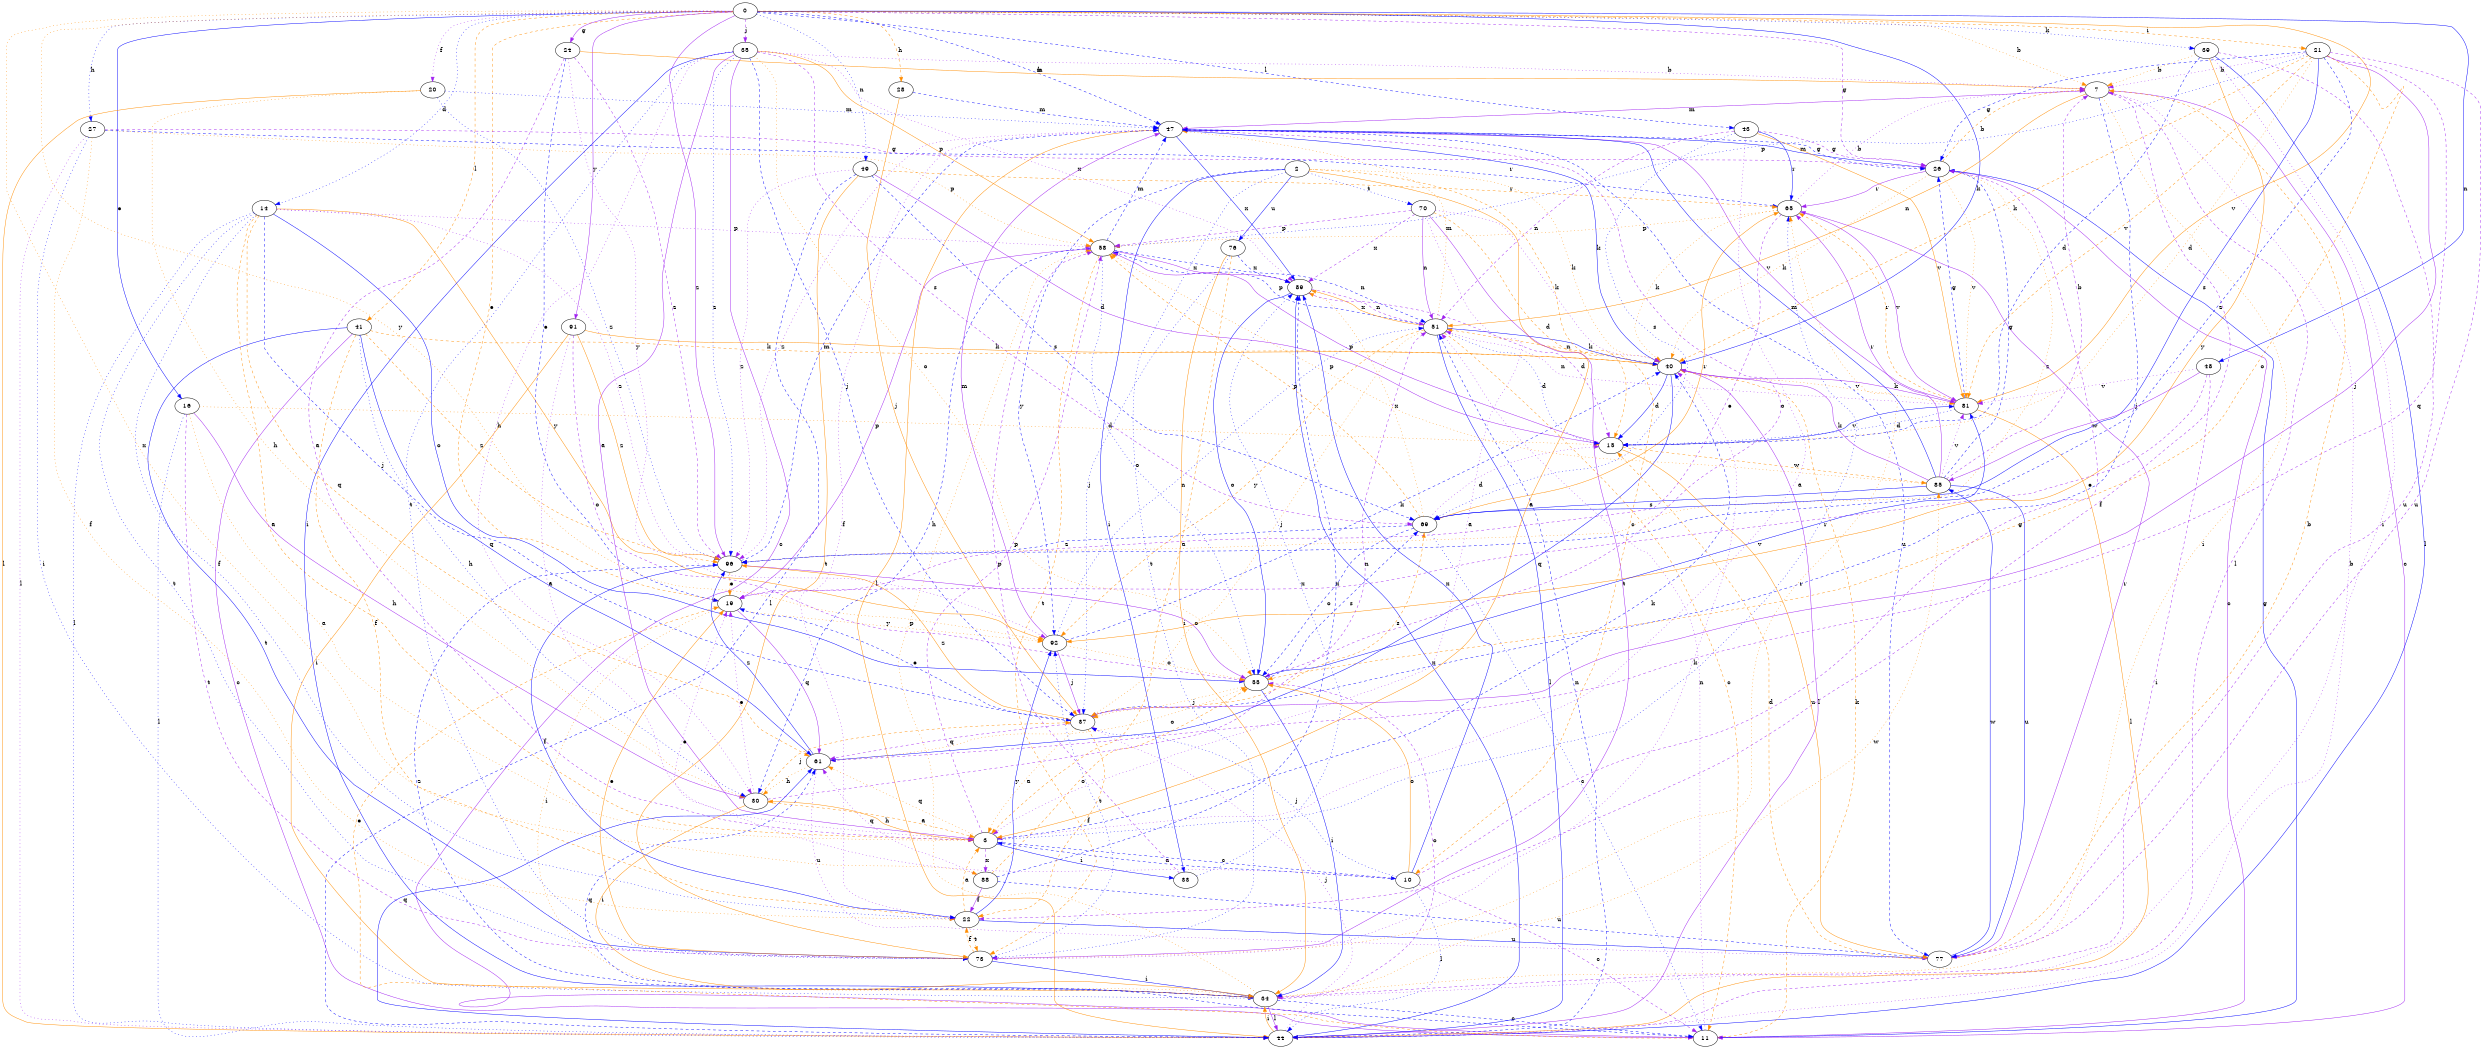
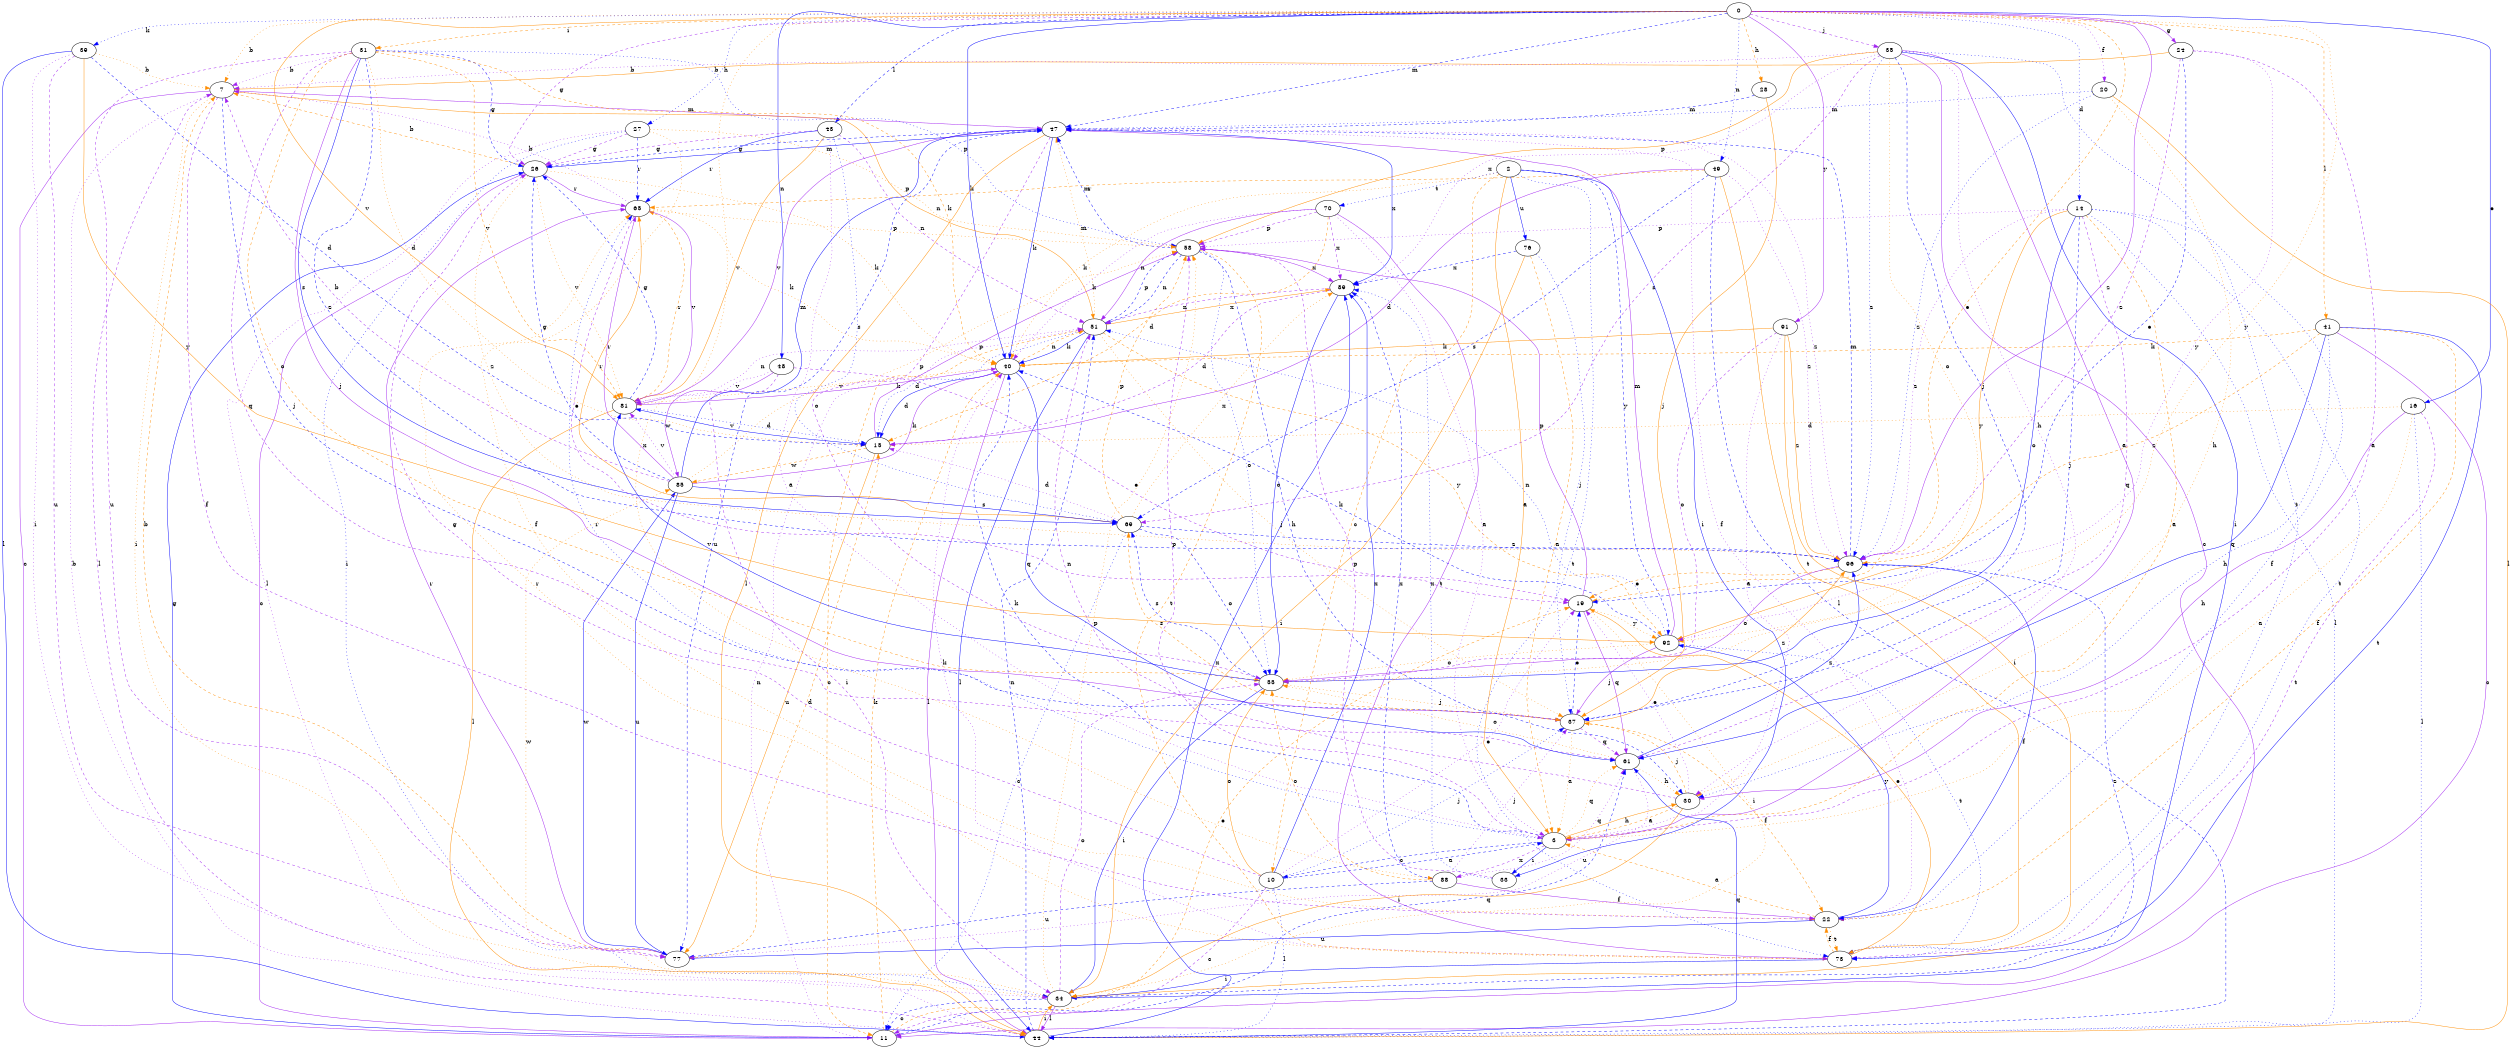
node "21": label "21" -> "31"
edge "14" -> "61": color darkorange -> purple
edge "73" -> "92": reversed
edge "44" -> "37": now "88" -> "37"
